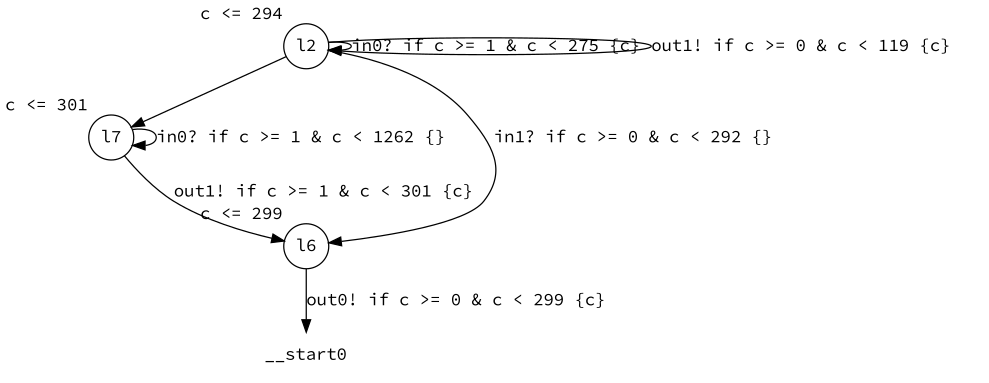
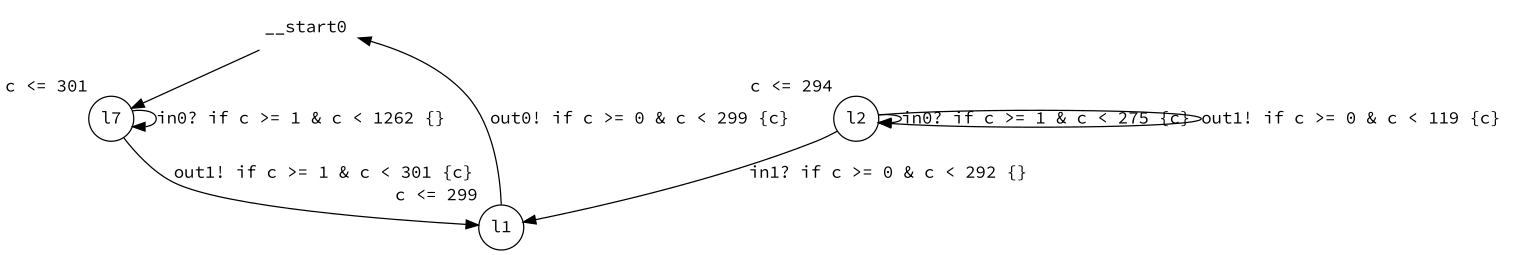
edge "l2 c <= 294" -> "l7 c <= 301": now "__start0" -> "l7 c <= 301"
node "l6 c <= 299": label "l6 c <= 299" -> "l1 c <= 299"
